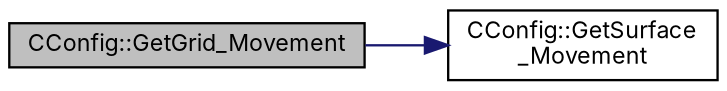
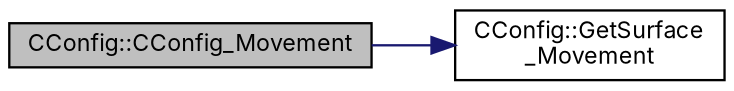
node "CConfig::GetGrid_Movement": label "CConfig::GetGrid_Movement" -> "CConfig::CConfig_Movement"
